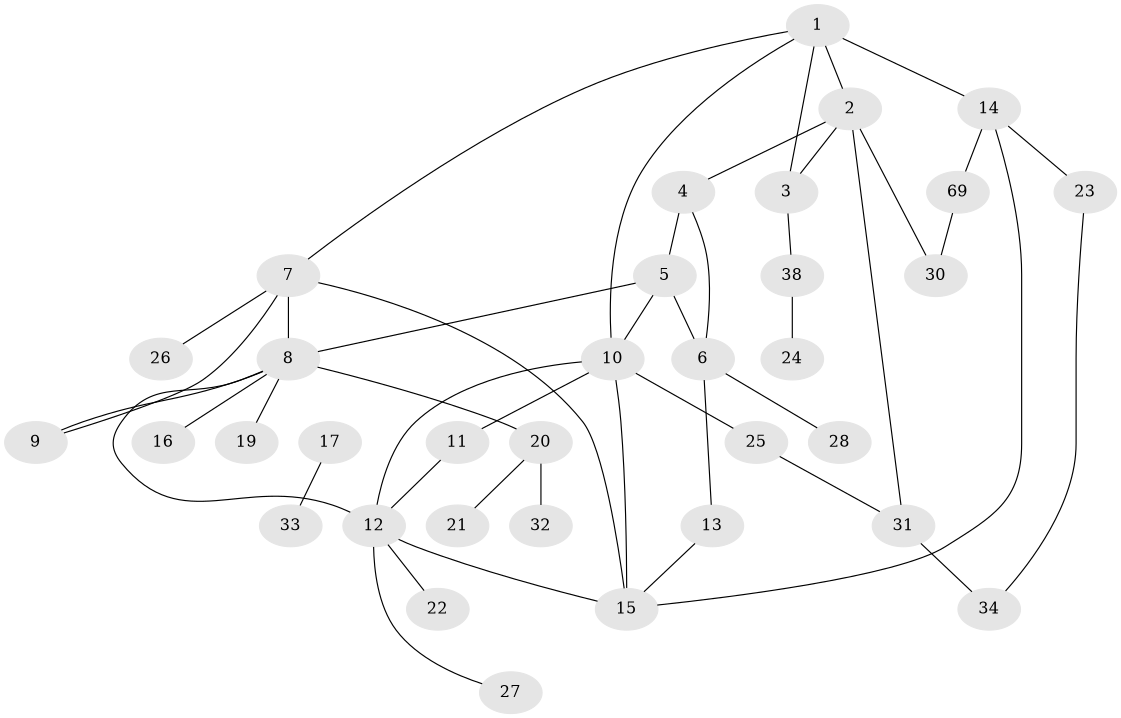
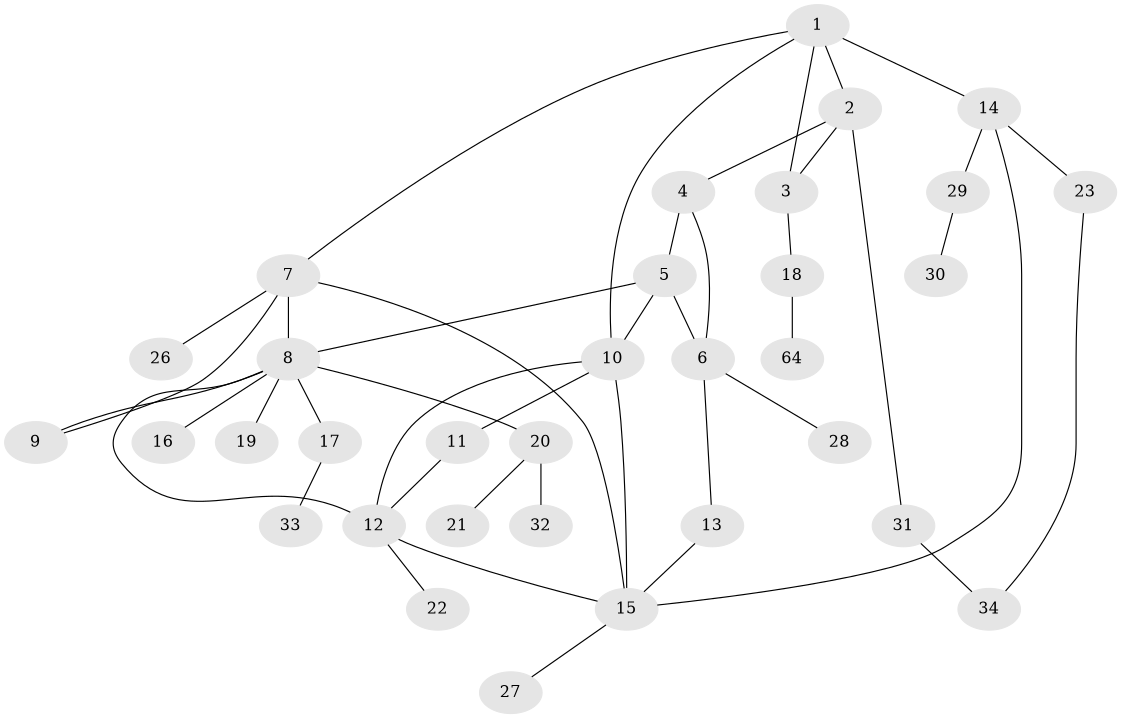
edge "2" -- "30": removed
node "69": label "69" -> "29"
node "38": label "38" -> "18"
node "24": label "24" -> "64"
edge "8" -- "17": added
node "25": removed
edge "12" -- "27": now "15" -- "27"
